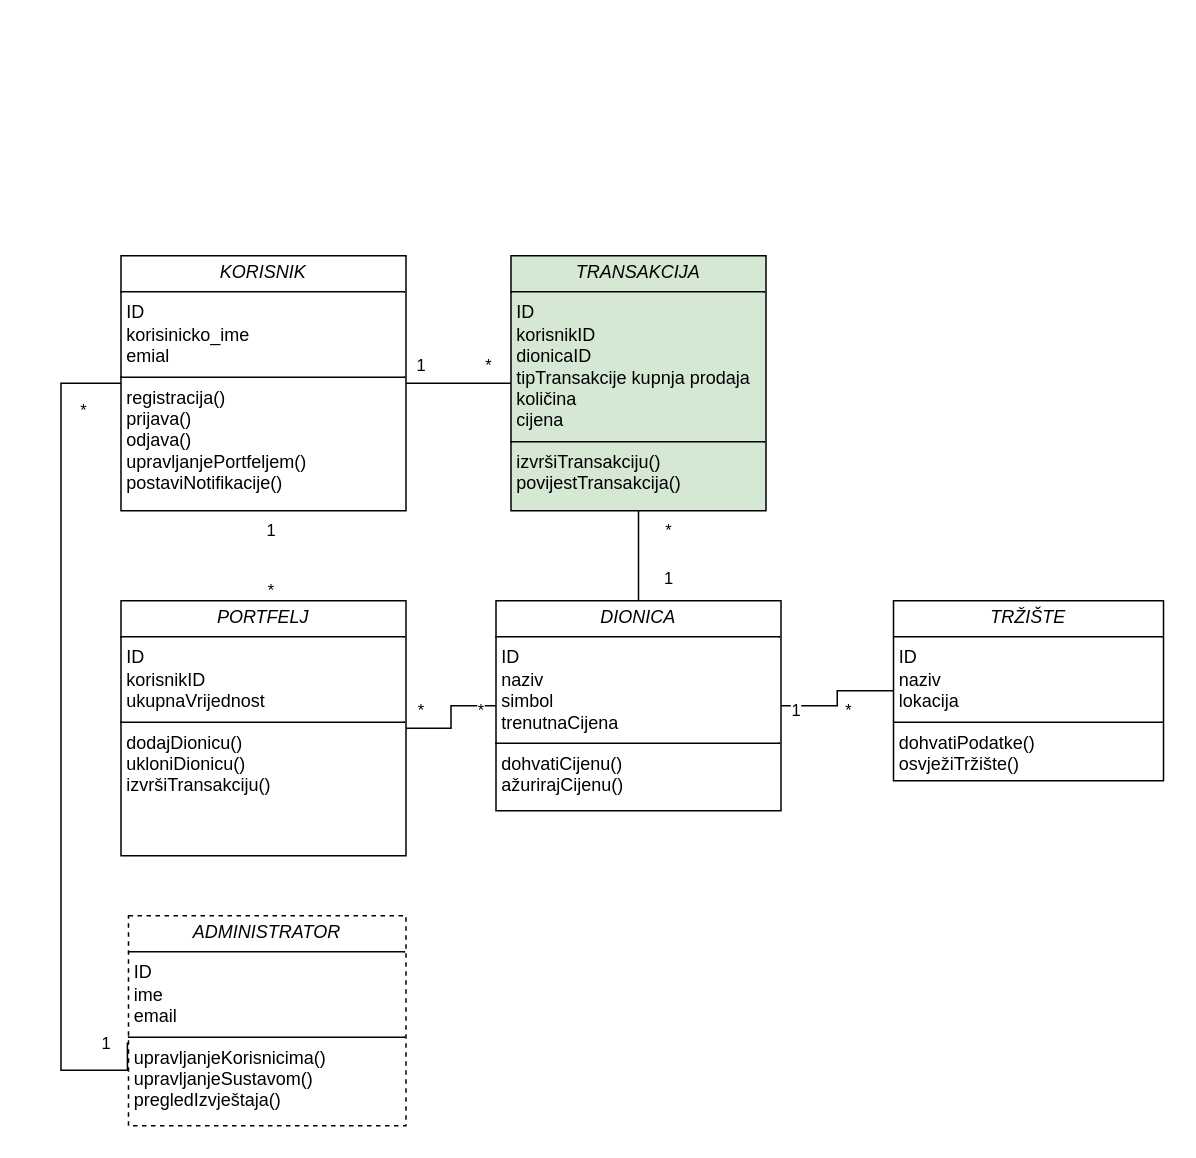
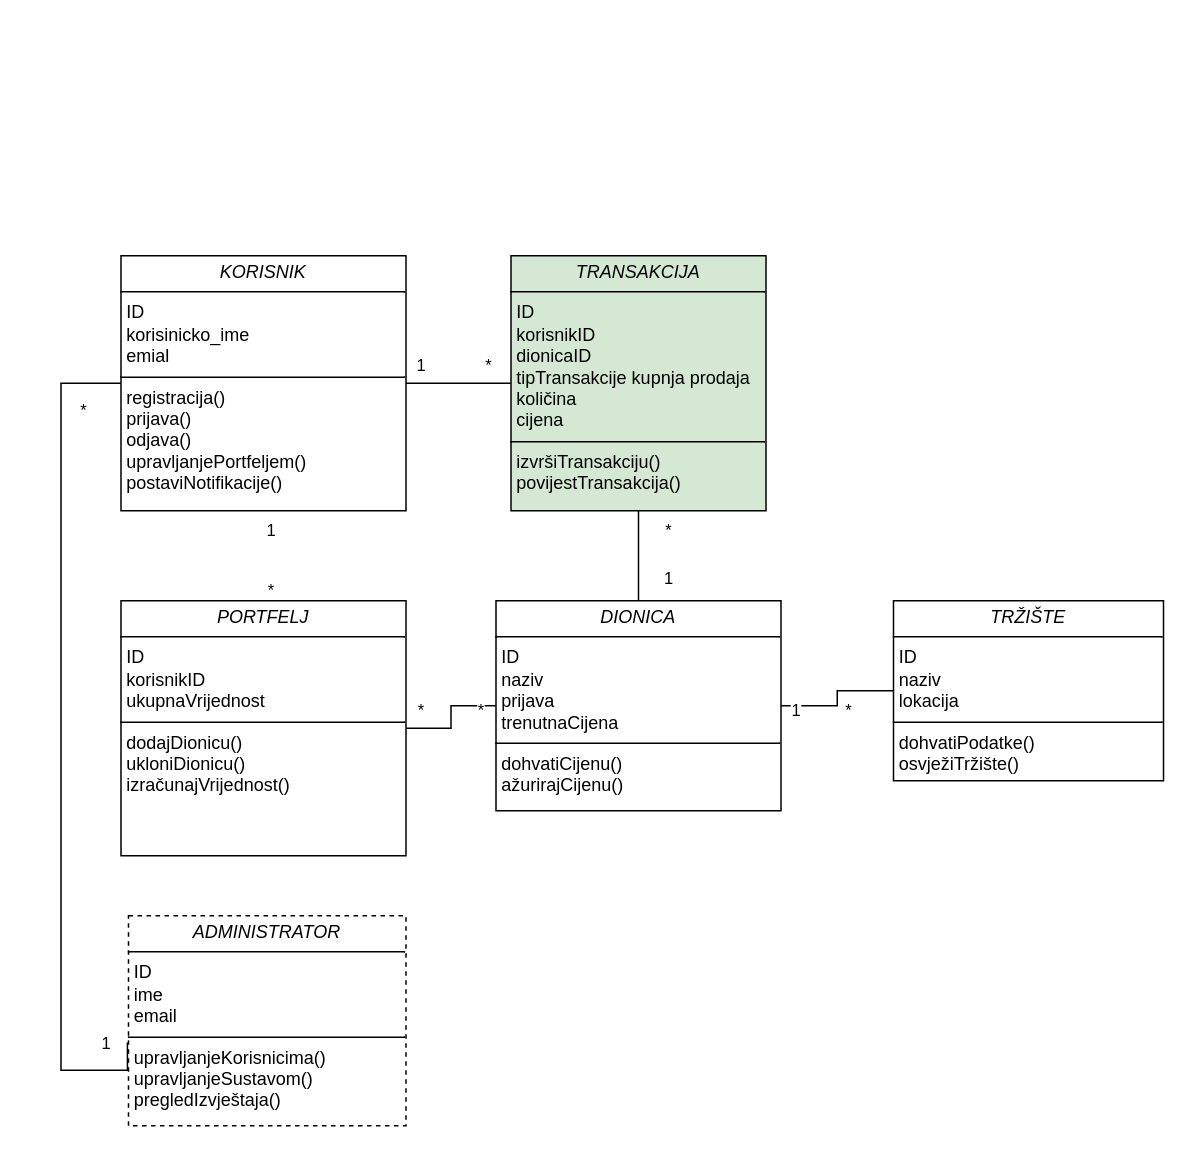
node "PORTFELJ ID korisnikID ukupnaVrijednost dodajDionicu() ukloniDionicu() izvršiTransakciju()": label "PORTFELJ ID korisnikID ukupnaVrijednost dodajDionicu() ukloniDionicu() izvršiTransakciju()" -> "PORTFELJ ID korisnikID ukupnaVrijednost dodajDionicu() ukloniDionicu() izračunajVrijednost()"
node "DIONICA ID naziv simbol trenutnaCijena dohvatiCijenu() ažurirajCijenu()": label "DIONICA ID naziv simbol trenutnaCijena dohvatiCijenu() ažurirajCijenu()" -> "DIONICA ID naziv prijava trenutnaCijena dohvatiCijenu() ažurirajCijenu()"
